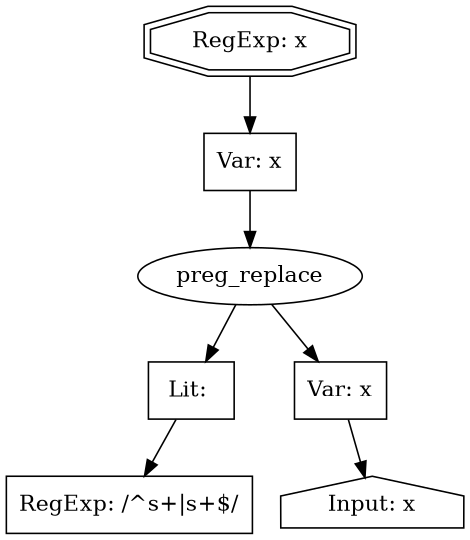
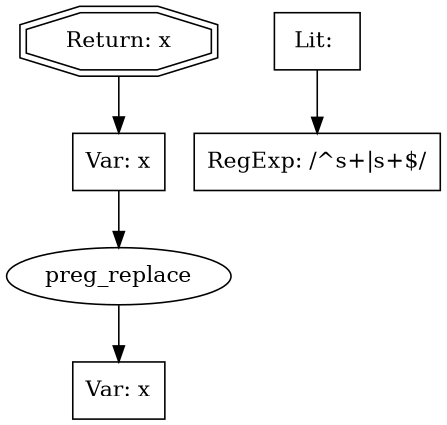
node "RegExp: x": label "RegExp: x" -> "Return: x"
edge "preg_replace" -> "Lit:": removed
node "Input: x": removed
